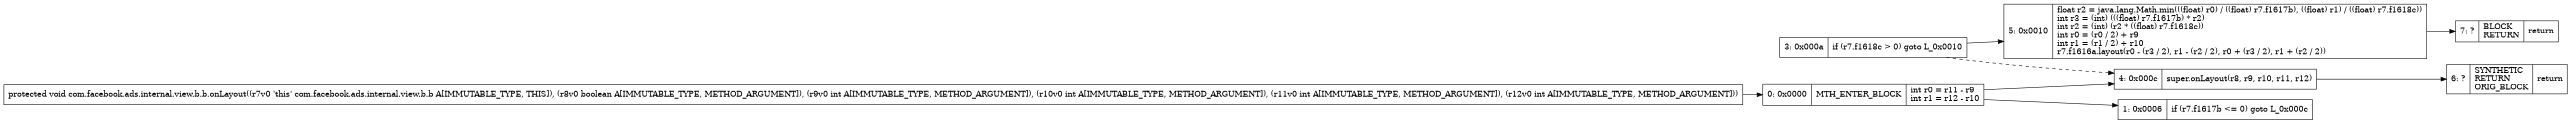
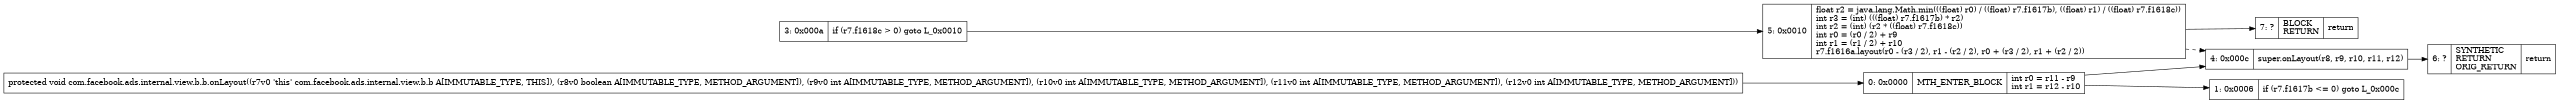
edge "3: 0x000a" -> "4: 0x000c": now "5: 0x0010" -> "4: 0x000c"
node "6: ?": text "ORIG_BLOCK" -> "ORIG_RETURN"
